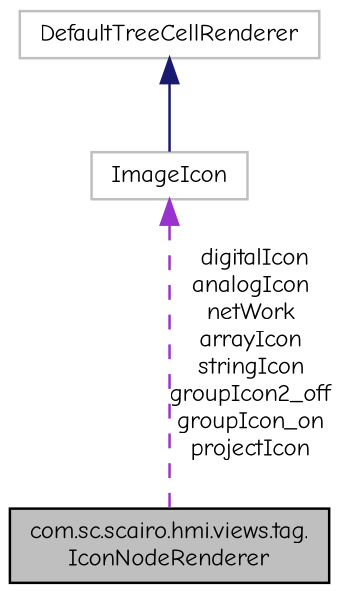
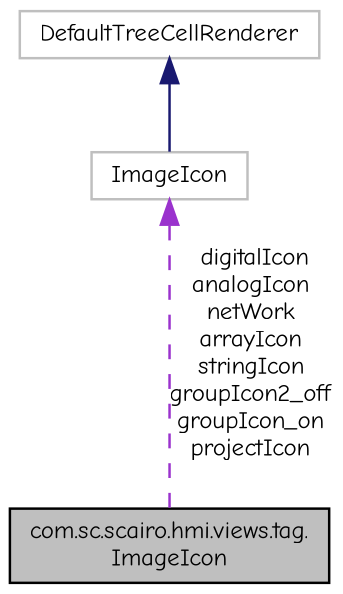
node "com.sc.scairo.hmi.views.tag. IconNodeRenderer": label "com.sc.scairo.hmi.views.tag. IconNodeRenderer" -> "com.sc.scairo.hmi.views.tag. ImageIcon"
